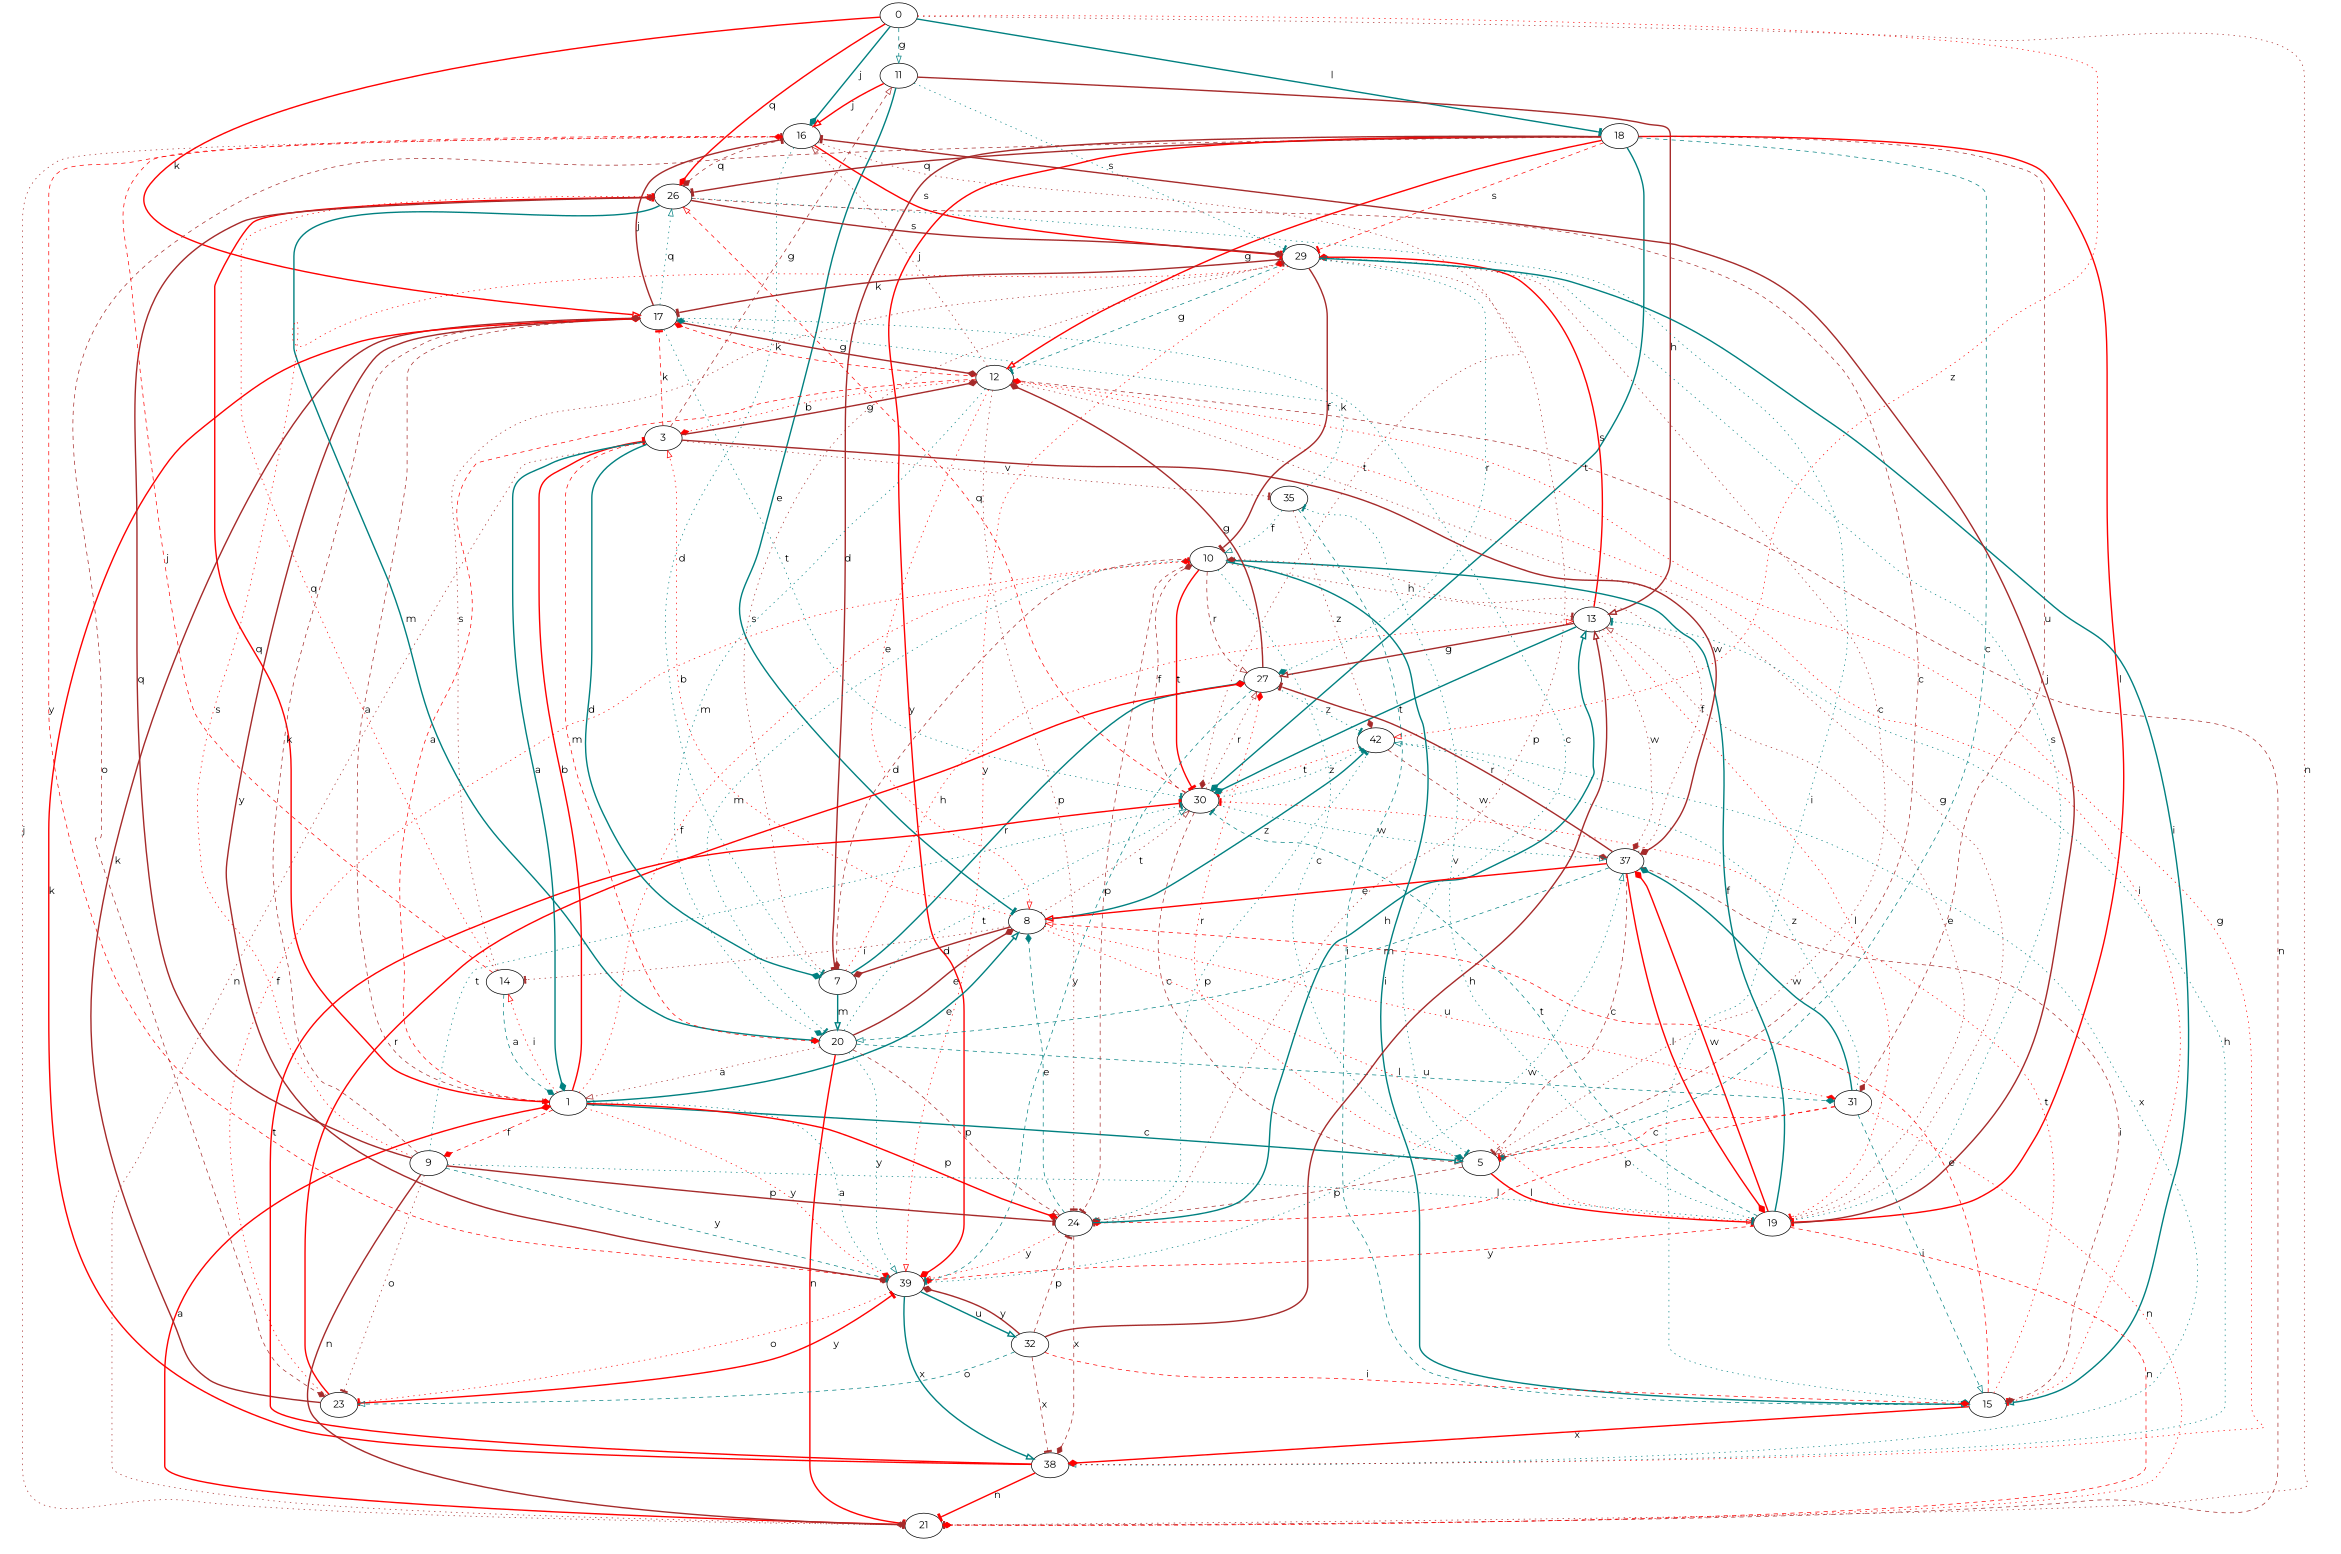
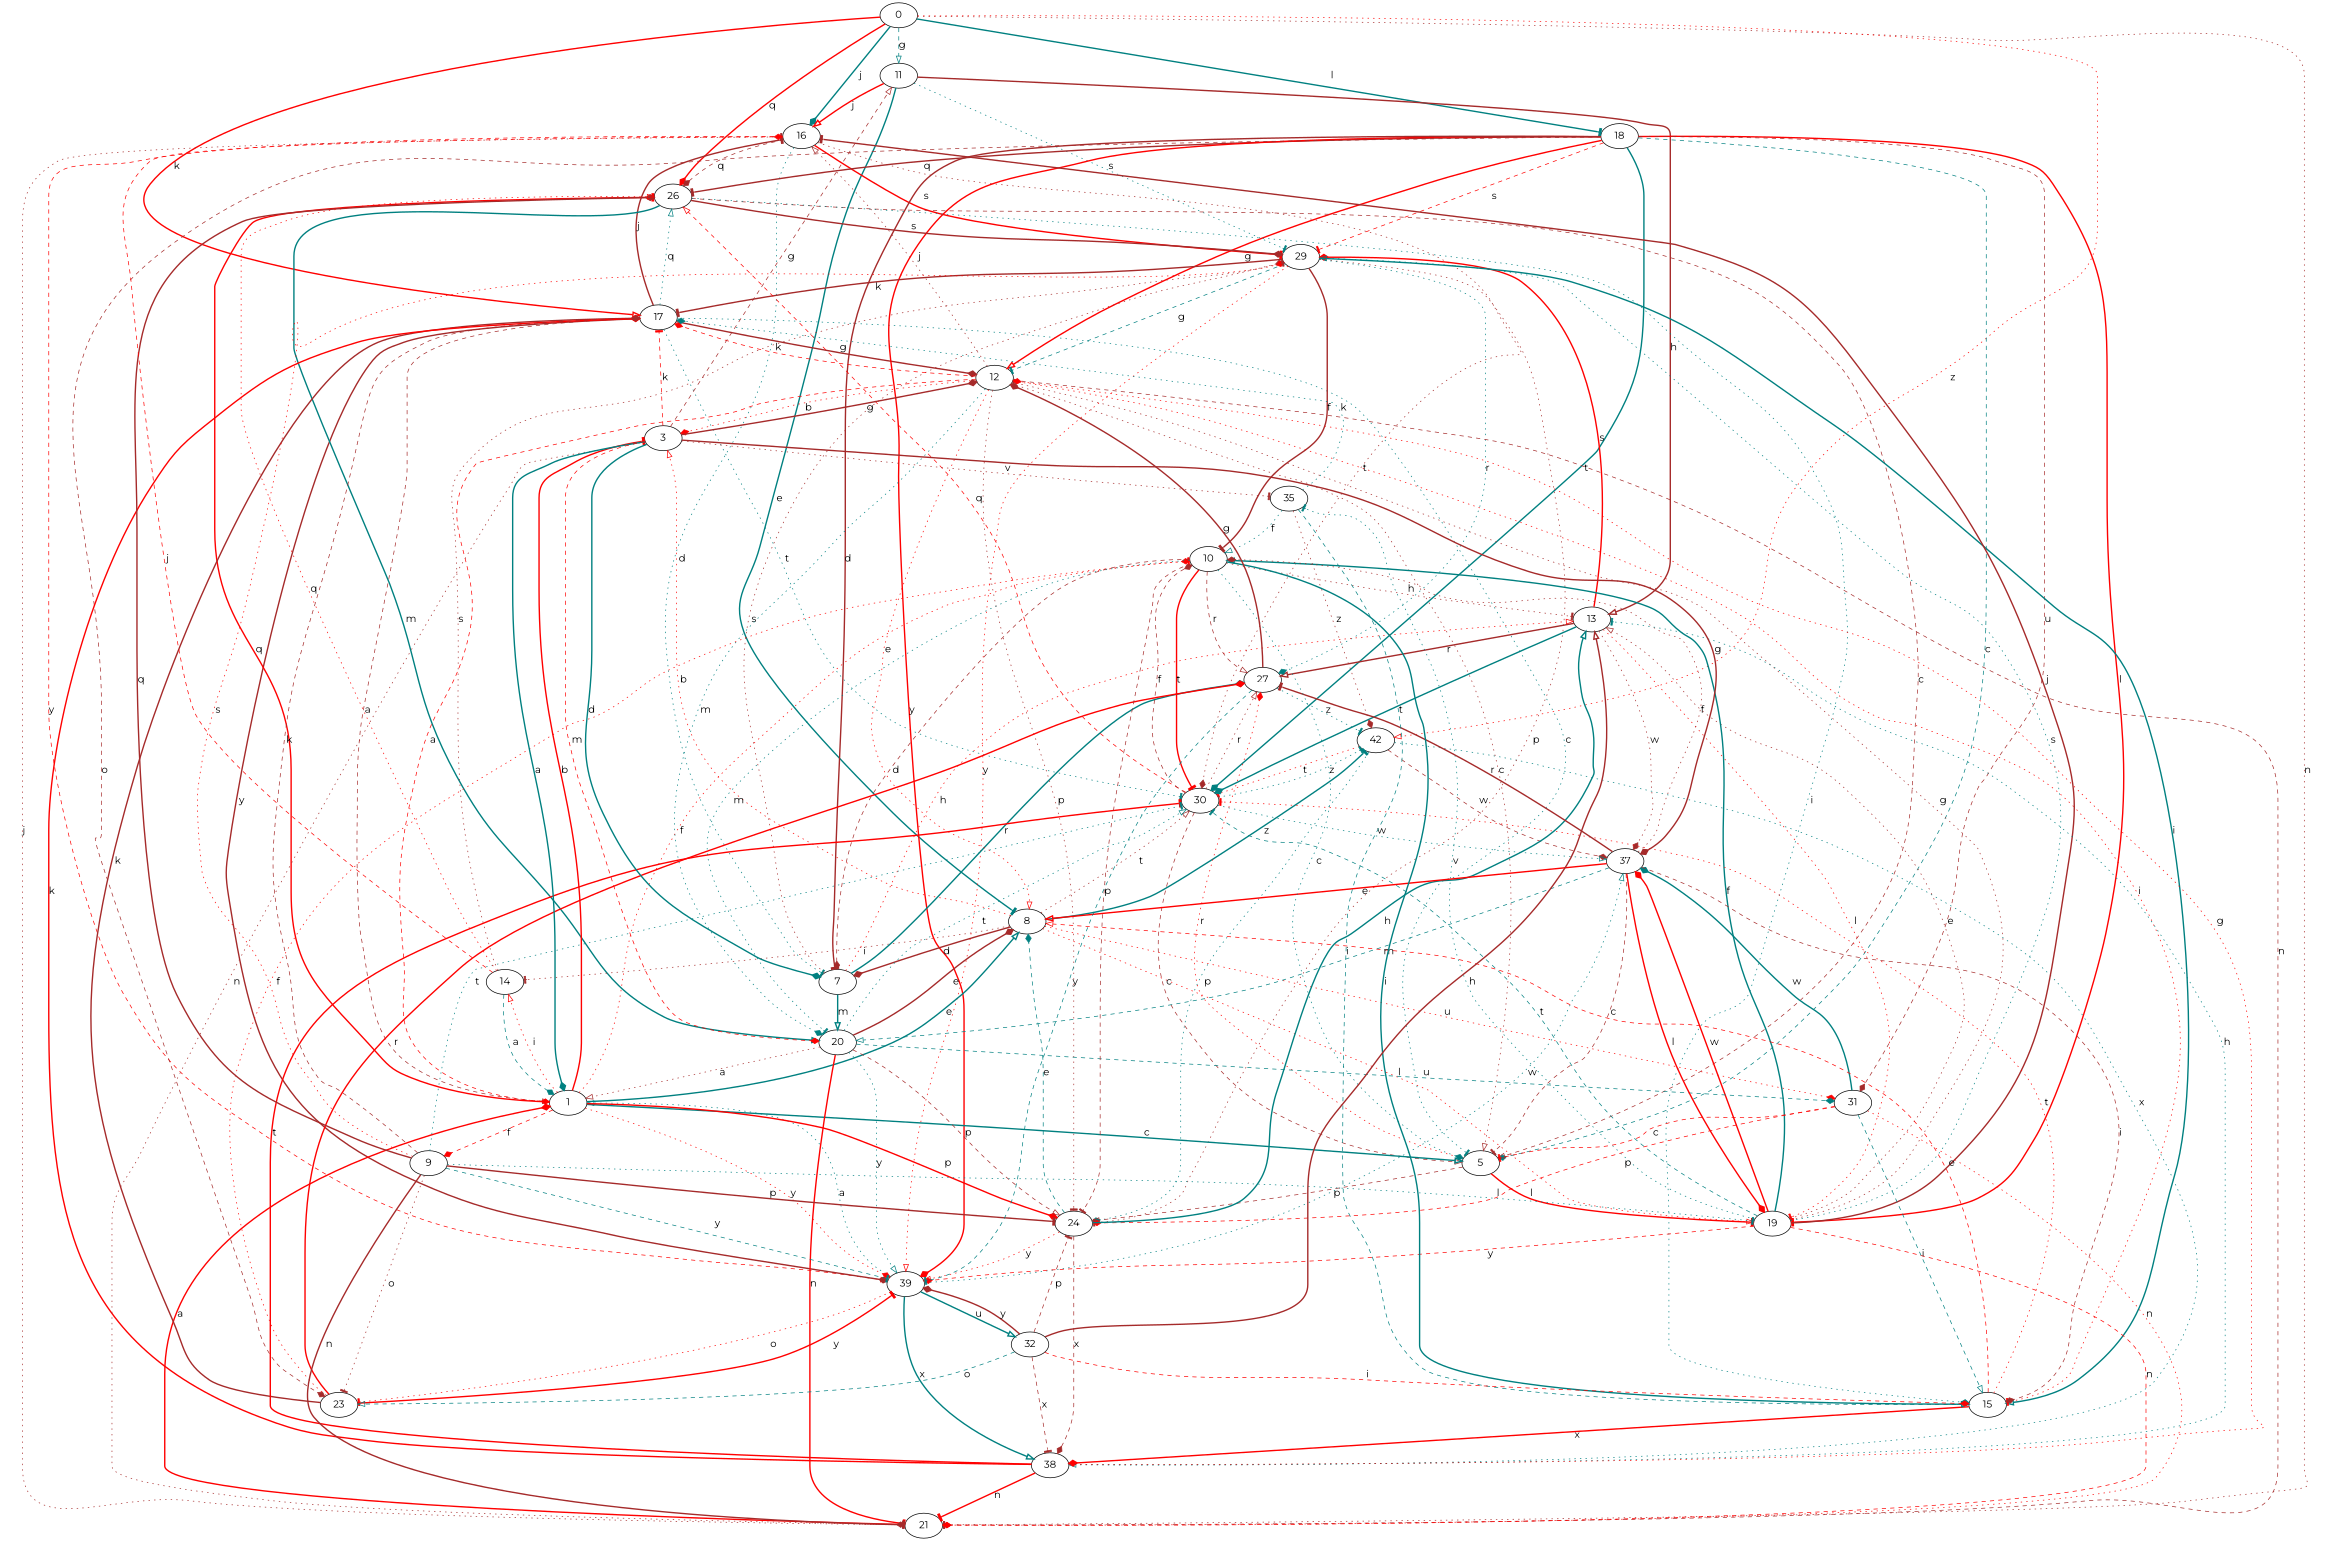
edge "29" -> "5": now "12" -> "5"
edge "13" -> "27": label "g" -> "r"
edge "3" -> "37": label "w" -> "g"
edge "31" -> "42": removed, label "z"
